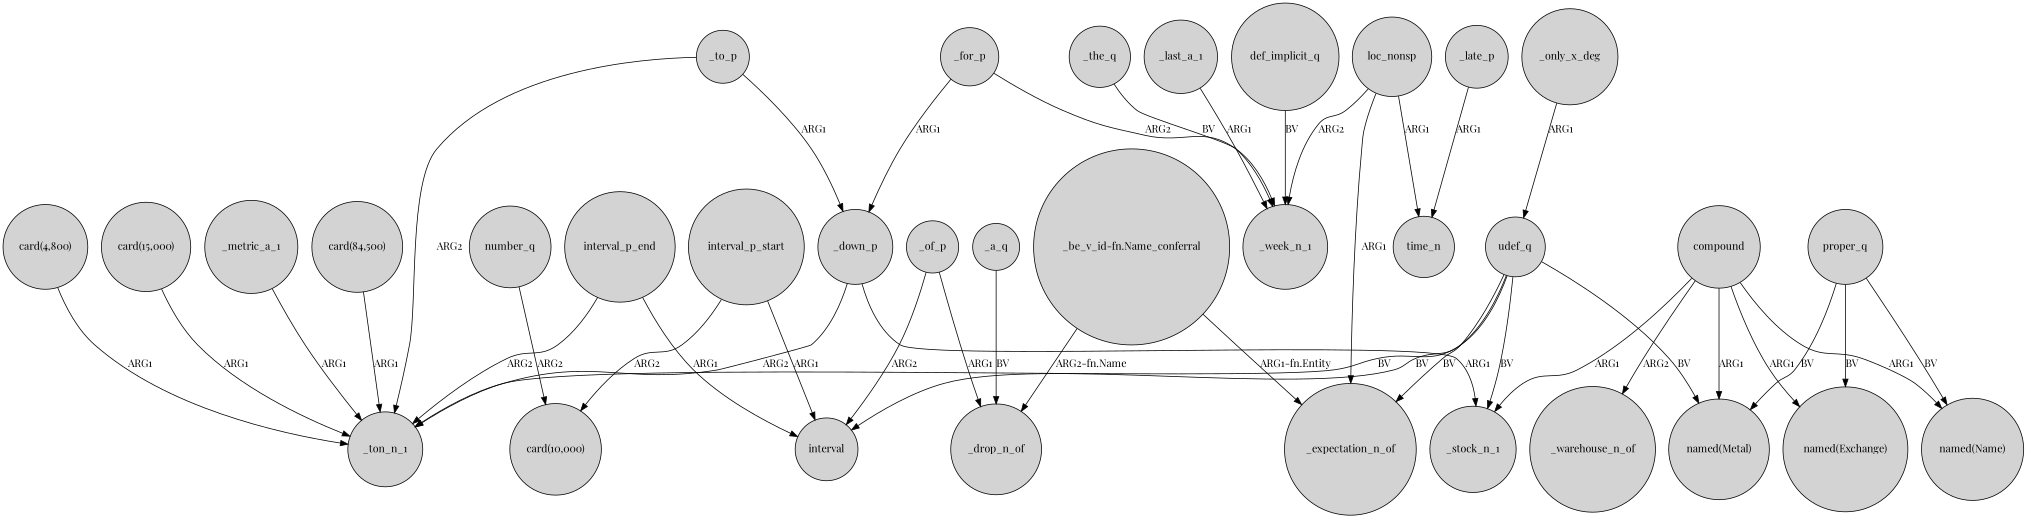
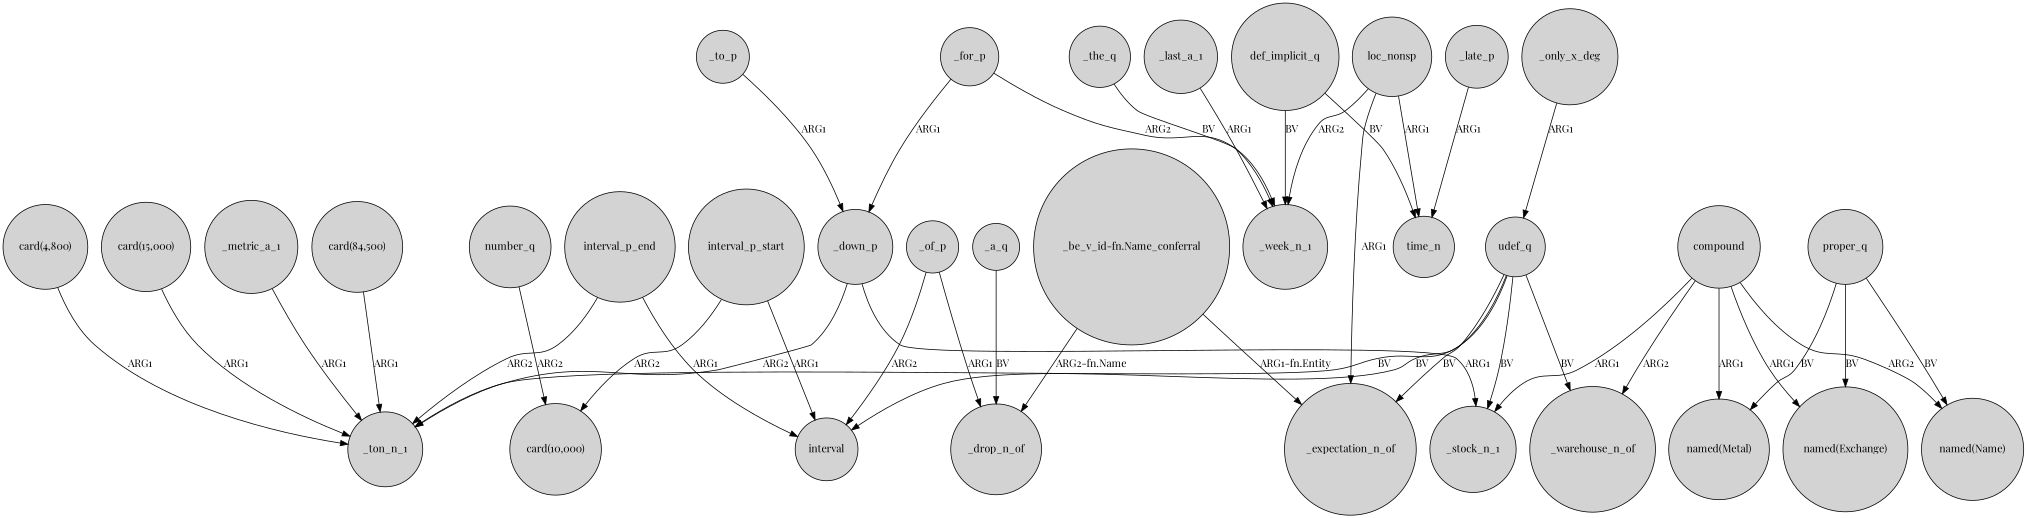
edge "_to_p" -> "_ton_n_1": removed, label "ARG2"
edge "def_implicit_q" -> "time_n": added, label "BV"
edge "udef_q" -> "named(Metal)": now "udef_q" -> "_warehouse_n_of"
edge "compound" -> "named(Name)": label "ARG1" -> "ARG2"
